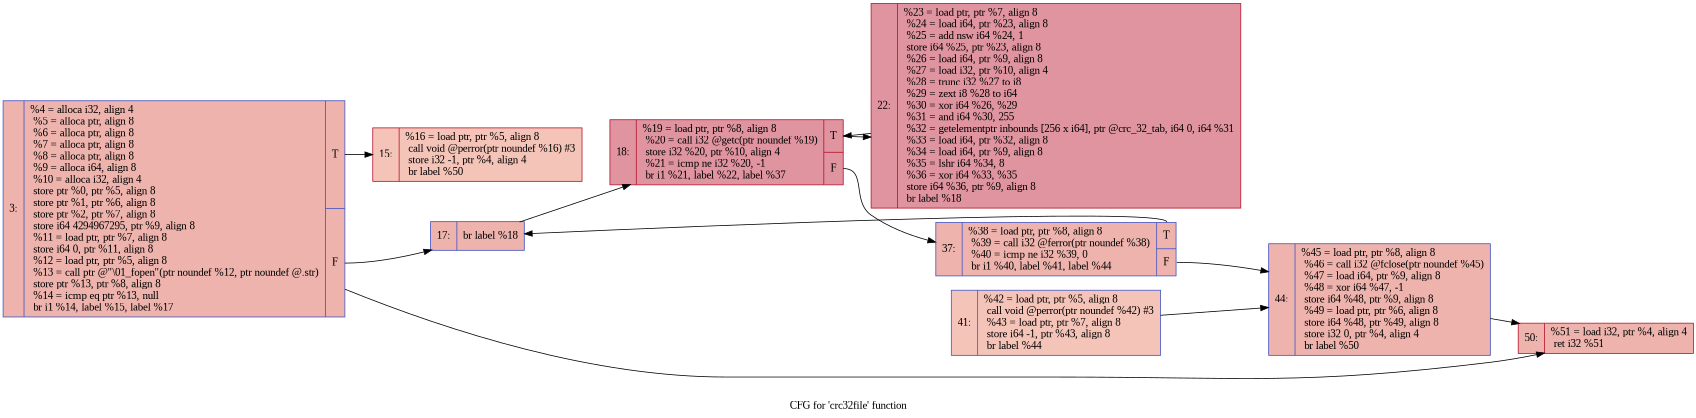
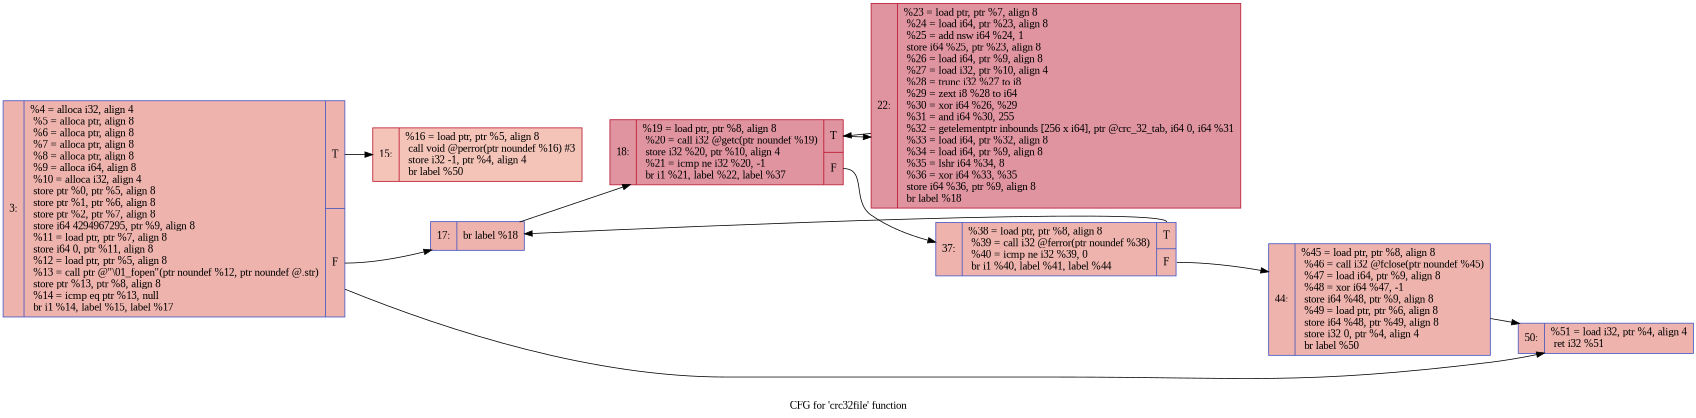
node "41:": removed
node "50:": color #b70d28ff -> #3d50c3ff
